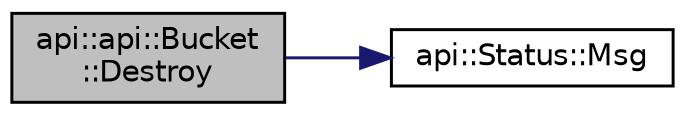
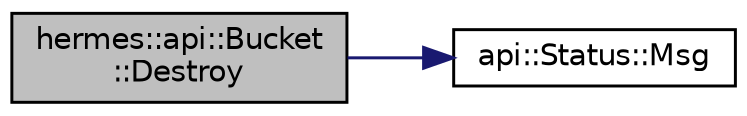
node "api::api::Bucket ::Destroy": label "api::api::Bucket ::Destroy" -> "hermes::api::Bucket ::Destroy"
